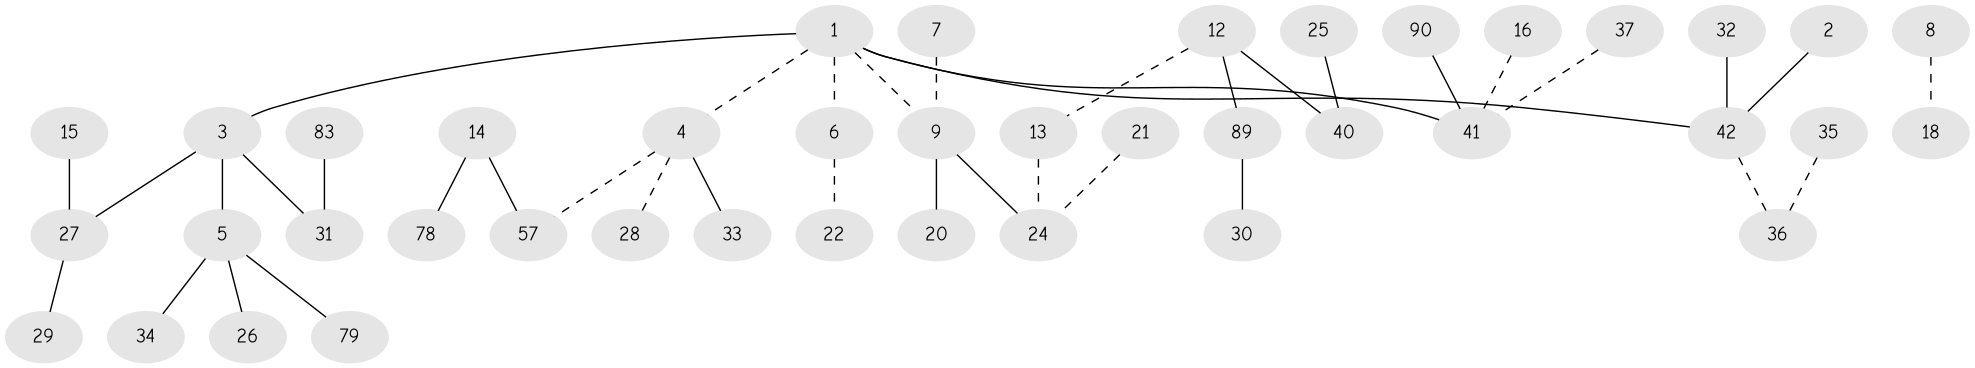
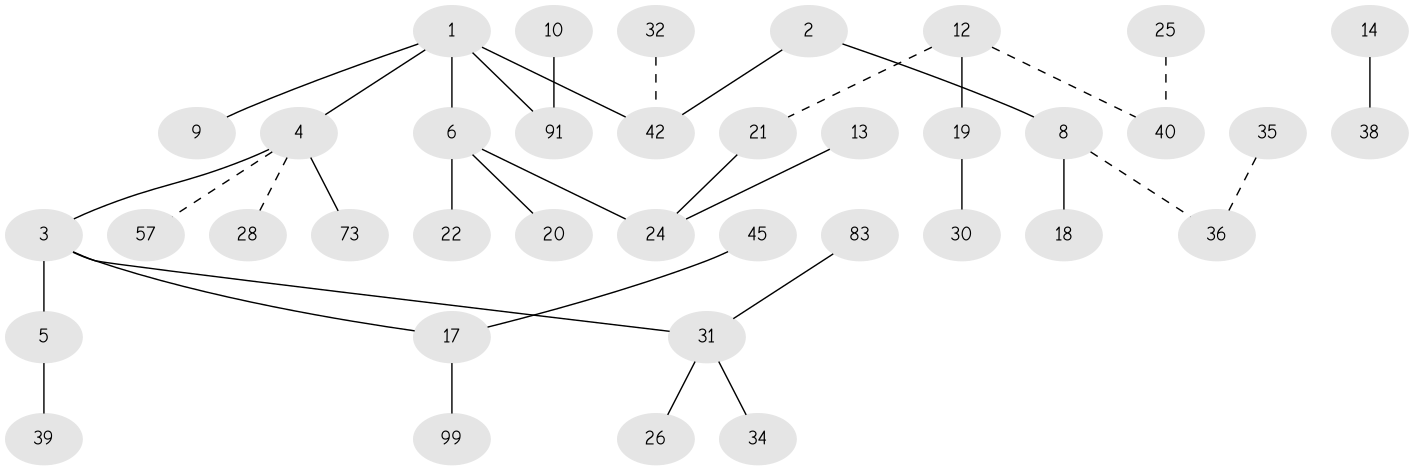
node "7": removed
node "90": label "90" -> "10"
node "16": removed
node "37": removed
edge "1" -- "3": now "4" -- "3"
edge "2" -- "8": added
edge "12" -- "13": now "12" -- "21"
edge "1" -- "4": style dashed -> solid
edge "1" -- "6": style dashed -> solid
edge "1" -- "9": style dashed -> solid
edge "12" -- "40": style solid -> dashed
edge "25" -- "40": style solid -> dashed
edge "32" -- "42": style solid -> dashed
edge "8" -- "18": style dashed -> solid
node "15": label "15" -> "45"
node "89": label "89" -> "19"
node "41": label "41" -> "91"
edge "14" -- "57": removed
edge "6" -- "22": style dashed -> solid
edge "9" -- "20": now "6" -- "20"
edge "9" -- "24": now "6" -- "24"
edge "13" -- "24": style dashed -> solid
edge "21" -- "24": style dashed -> solid
edge "42" -- "36": now "8" -- "36"
node "27": label "27" -> "17"
node "78": label "78" -> "38"
node "33": label "33" -> "73"
edge "5" -- "34": now "31" -- "34"
edge "5" -- "26": now "31" -- "26"
node "29": label "29" -> "99"
node "79": label "79" -> "39"
